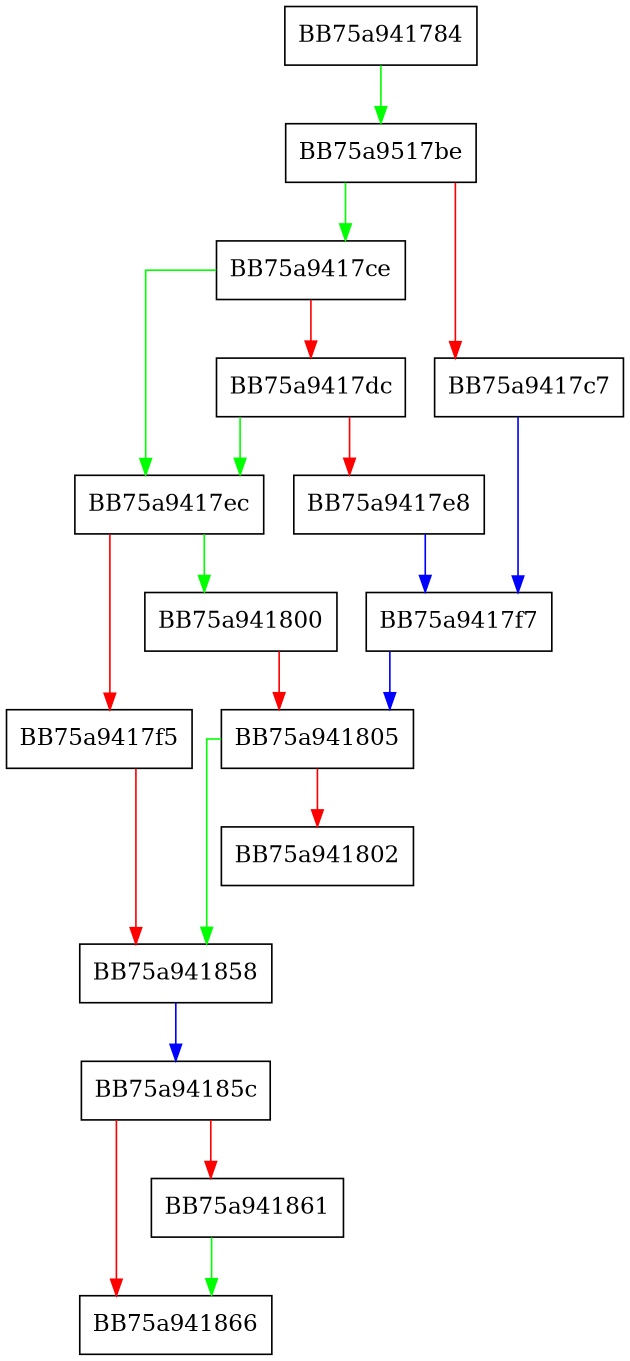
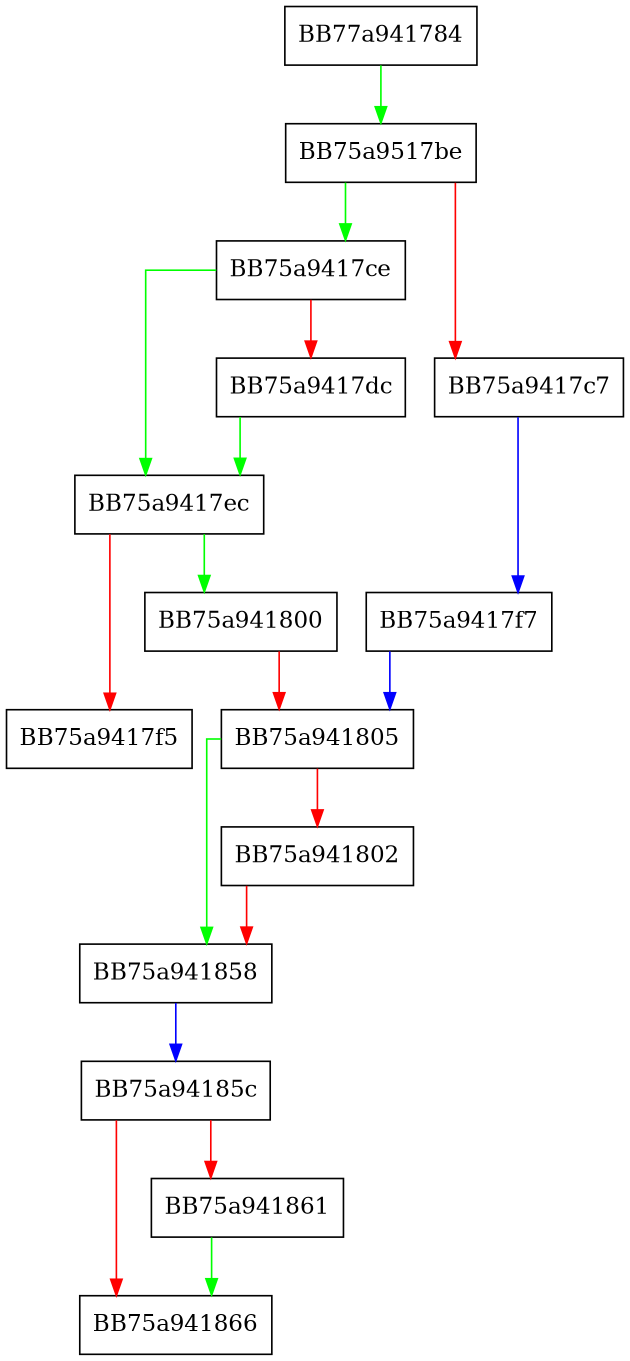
node "BB75a941784": label "BB75a941784" -> "BB77a941784"
node "BB75a9417e8": removed
edge "BB75a9417f5" -> "BB75a941858": now "BB75a941802" -> "BB75a941858"
